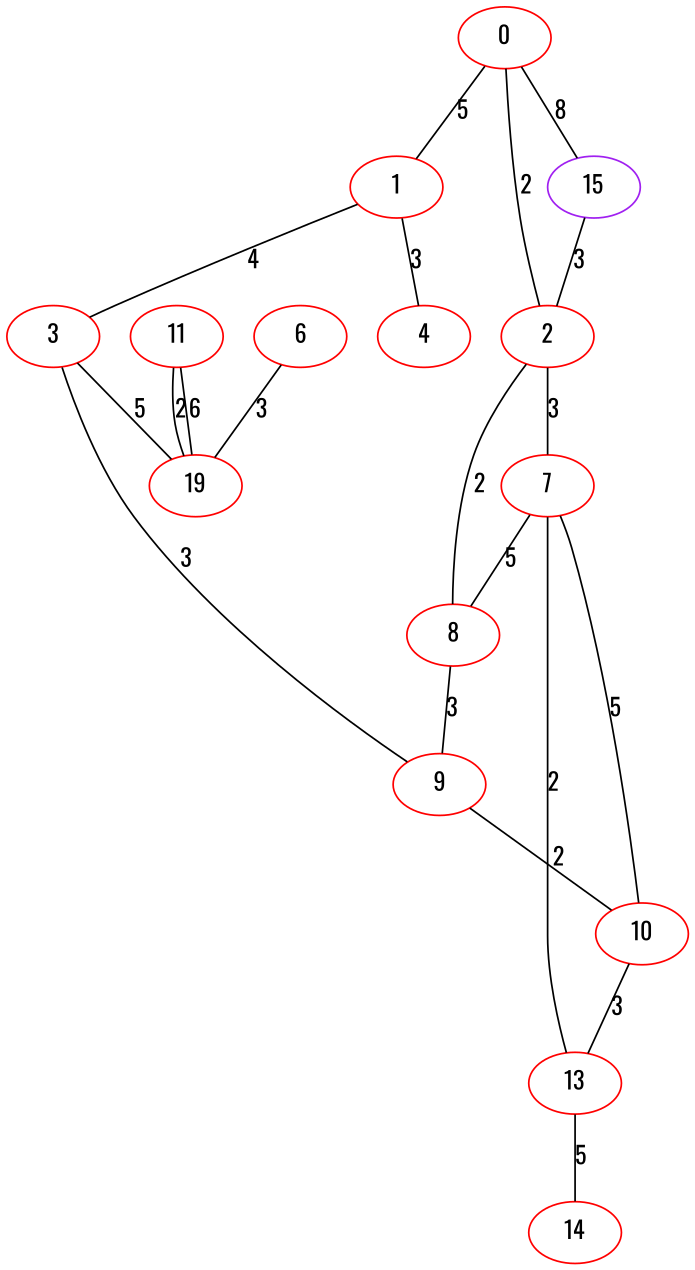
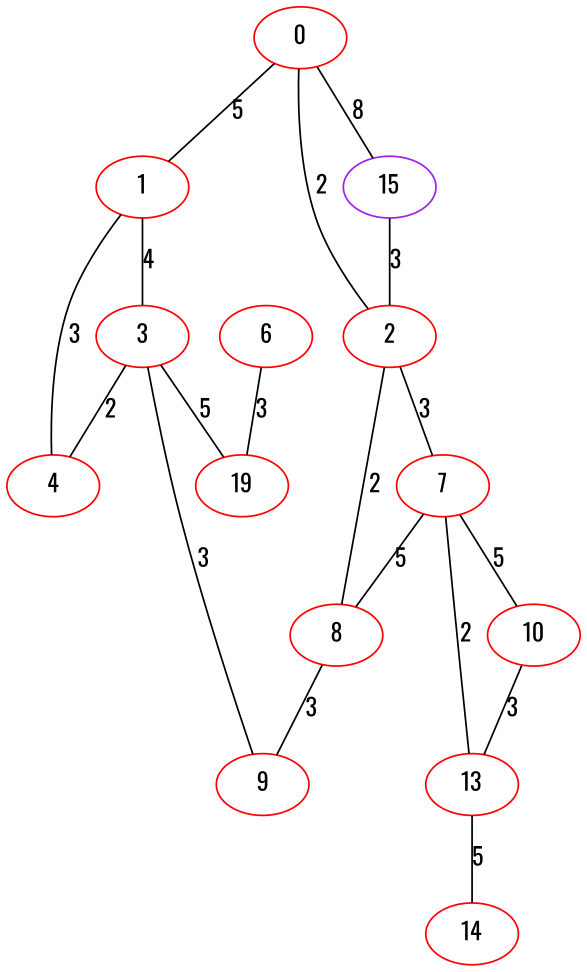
node "11": removed
edge "3" -- "4": added, label "2"
edge "9" -- "10": removed, label "2"
